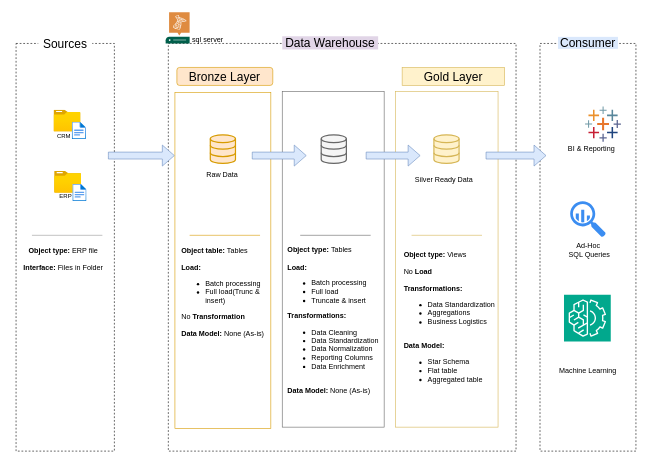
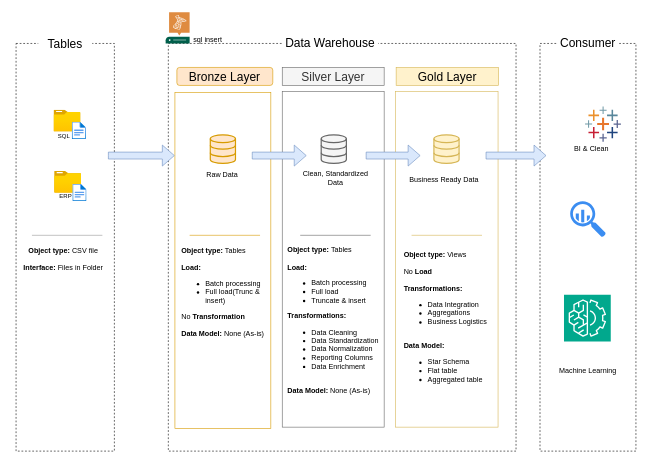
node "sql server": label "sql server" -> "sql insert"
node "Data Warehouse": fillcolor #e1d5e7 -> #ffffff
node "Consumer": fillcolor #dae8fc -> #ffffff
node "Sources": label "Sources" -> "Tables"
node "Silver Layer": added
node "Gold Layer": moved (454, 77) -> (448, 77)
node "CRM": label "CRM" -> "SQL"
node "BI & Reporting": label "BI & Reporting" -> "BI & Clean"
node "Clean, Standardized Data": added
node "Silver Ready Data": label "Silver Ready Data" -> "Business Ready Data"
node "Ad-Hoc SQL Queries": removed
node "Object type: ERP file Interface: Files in Folder": label "Object type: ERP file Interface: Files in Folder" -> "Object type: CSV file Interface: Files in Folder"
node "Object table: Tables Load: Batch processing Full load(Trunc & insert) No Transformation Data Model: None (As-is)": label "Object table: Tables Load: Batch processing Full load(Trunc & insert) No Transformation Data Model: None (As-is)" -> "Object type: Tables Load: Batch processing Full load(Trunc & insert) No Transformation Data Model: None (As-is)"
node "Object type: Views No Load Transformations: Data Standardization Aggregations Business Logistics Data Model: Star Schema Flat table Aggregated table": label "Object type: Views No Load Transformations: Data Standardization Aggregations Business Logistics Data Model: Star Schema Flat table Aggregated table" -> "Object type: Views No Load Transformations: Data Integration Aggregations Business Logistics Data Model: Star Schema Flat table Aggregated table"
